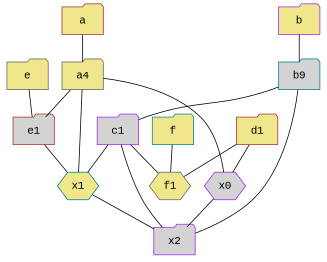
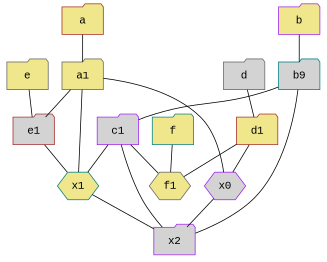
node "a4": label "a4" -> "a1"
node "d": added
